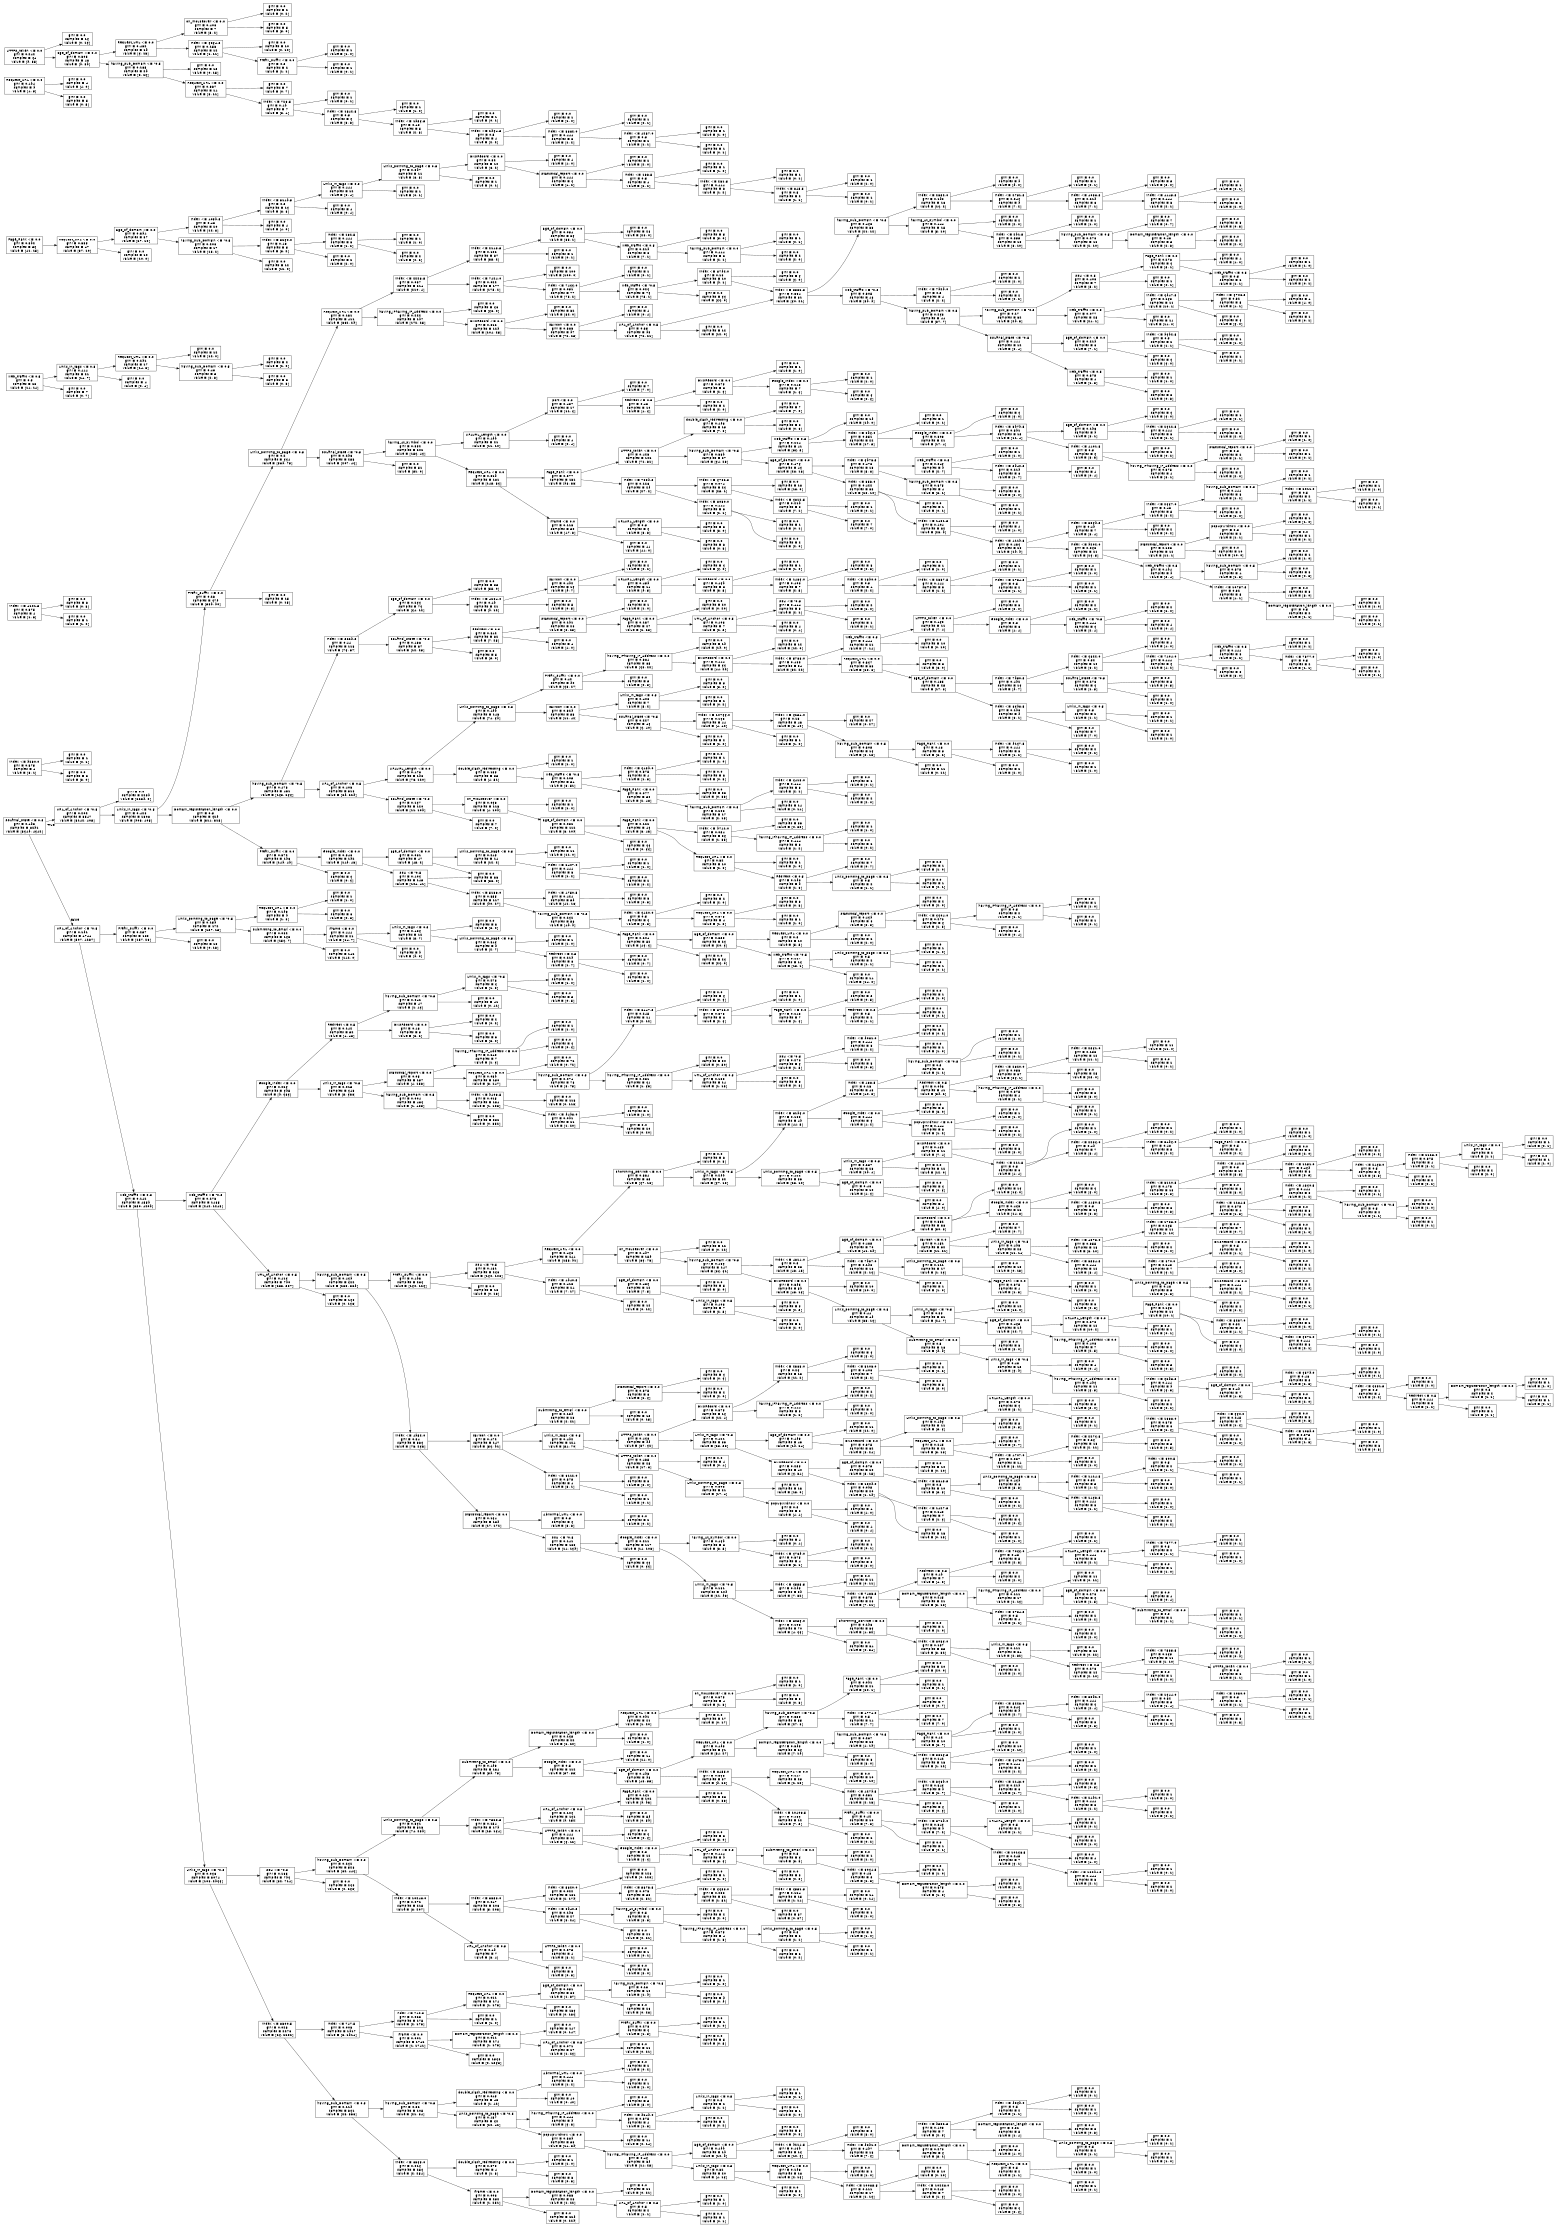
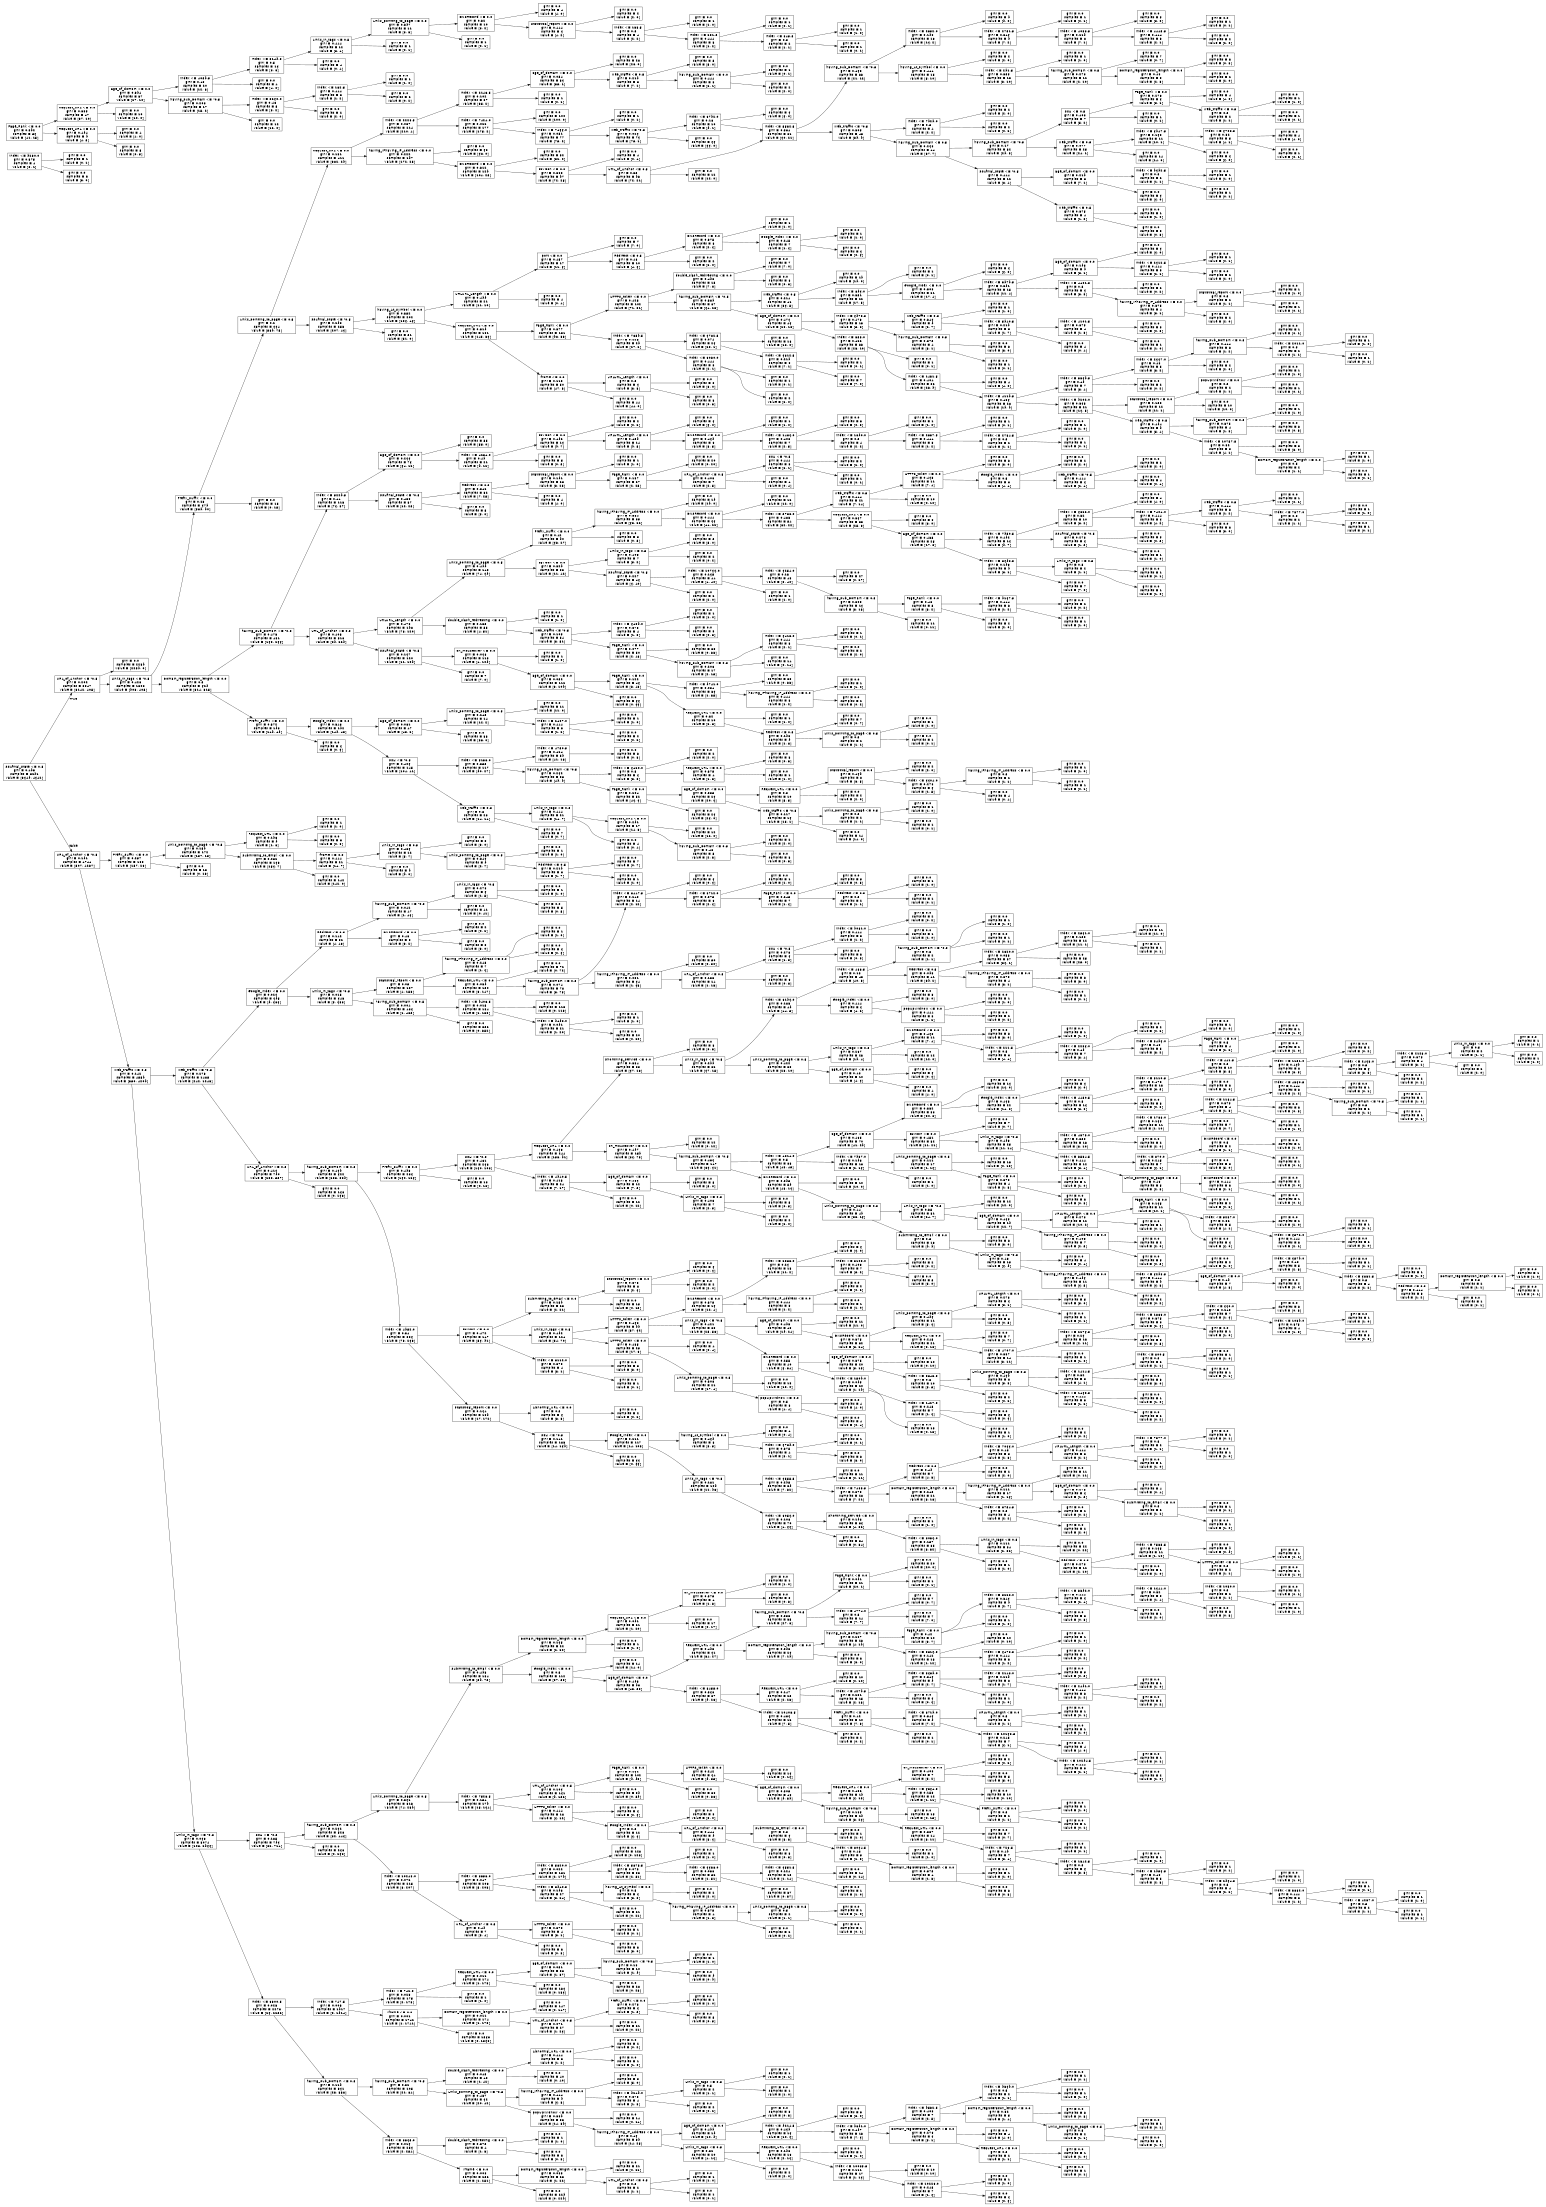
edge "Page_Rank <= 0.0 gini = 0.392 samples = 56 value = [41, 15]" -> "Request_URL <= 0.0 gini = 0.494 samples = 9 value = [4, 5]": added
edge "index <= 5940.5 gini = 0.219 samples = 8 value = [1, 7]" -> "index <= 4101.5 gini = 0.375 samples = 4 value = [1, 3]": added
edge "SFH <= -0.5 gini = 0.406 samples = 145 value = [104, 41]" -> "gini = 0.0 samples = 33 value = [33, 0]": now "SFH <= -0.5 gini = 0.406 samples = 145 value = [104, 41]" -> "web_traffic <= 0.5 gini = 0.5 samples = 28 value = [14, 14]"
edge "Page_Rank <= 0.0 gini = 0.161 samples = 102 value = [9, 93]" -> "HTTPS_token <= 0.0 gini = 0.242 samples = 64 value = [9, 55]": added
